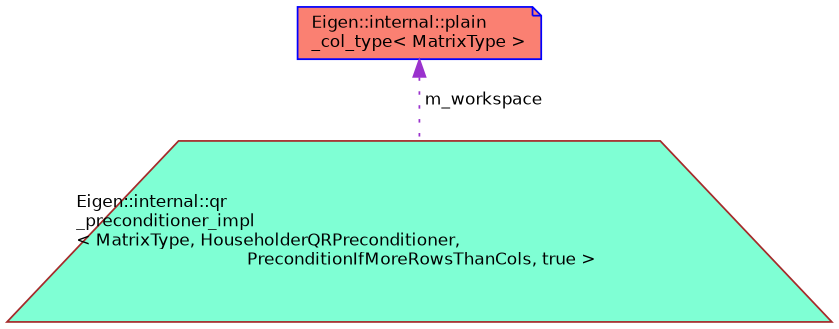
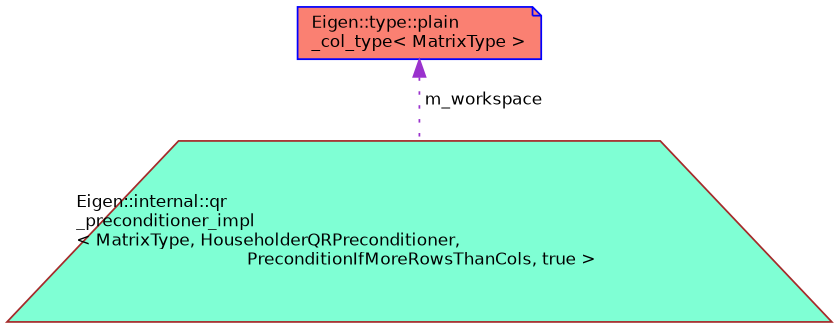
node "Eigen::internal::plain _col_type< MatrixType >": label "Eigen::internal::plain _col_type< MatrixType >" -> "Eigen::type::plain _col_type< MatrixType >"
